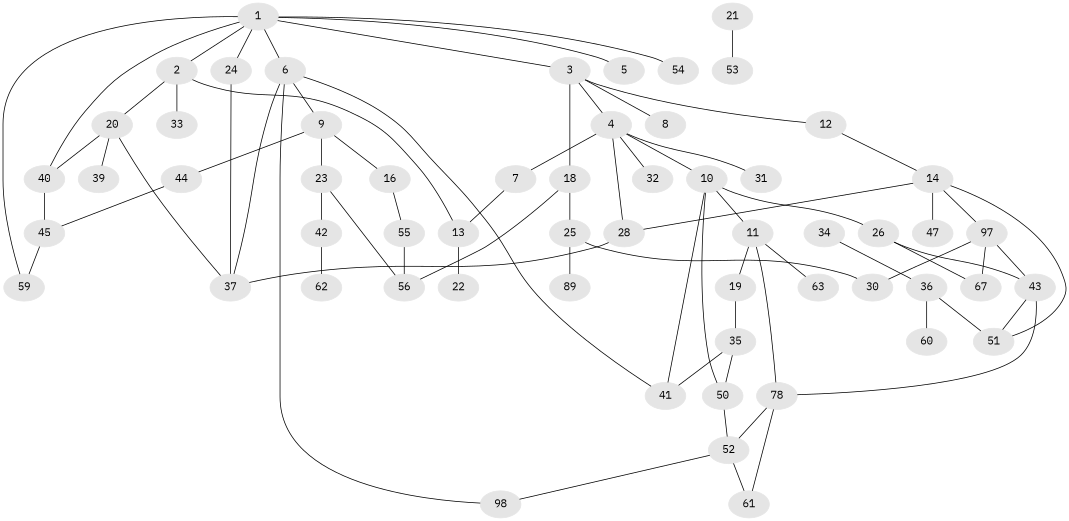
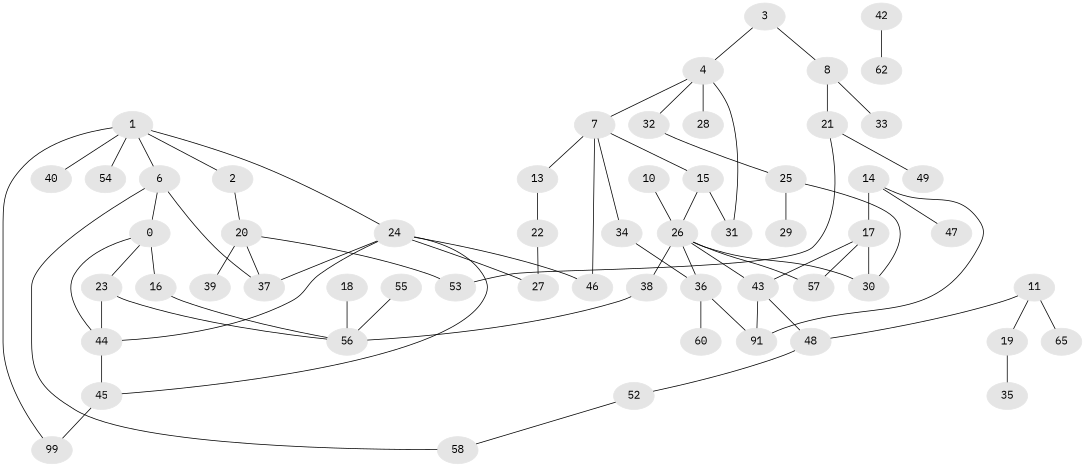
edge "1" -- "3": removed
node "5": removed
edge "2" -- "33": now "8" -- "33"
edge "8" -- "21": added
edge "2" -- "13": removed
node "9": label "9" -> "0"
edge "3" -- "18": removed
node "12": removed
edge "20" -- "40": now "20" -- "53"
edge "4" -- "10": removed
edge "7" -- "34": added
node "15": added
node "49": added
edge "40" -- "45": now "24" -- "45"
edge "23" -- "42": now "23" -- "44"
edge "16" -- "55": now "16" -- "56"
edge "18" -- "25": now "32" -- "25"
edge "10" -- "11": removed
edge "14" -- "28": removed
node "97": label "97" -> "17"
edge "26" -- "36": added
edge "26" -- "30": added
edge "28" -- "37": removed
node "59": label "59" -> "99"
node "27": added
node "89": label "89" -> "29"
node "46": added
node "38": added
node "63": label "63" -> "65"
node "67": label "67" -> "57"
edge "24" -- "44": added
node "51": label "51" -> "91"
node "41": removed
node "50": removed
node "78": label "78" -> "48"
node "98": label "98" -> "58"
node "61": removed
